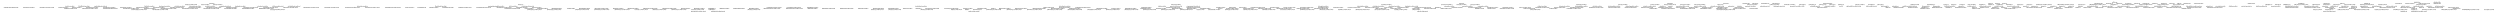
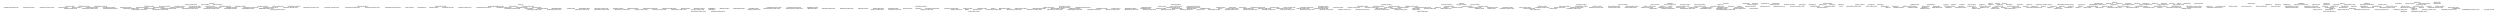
node "org.opentest4j:opentest4j:jar:1.3.0:test": added
node "dk.brics.automaton:automaton:jar:1.11-8:compile": removed
